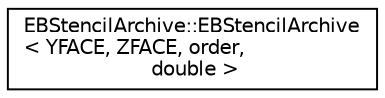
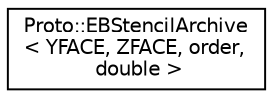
node "EBStencilArchive::EBStencilArchive < YFACE, ZFACE, order, double >": label "EBStencilArchive::EBStencilArchive < YFACE, ZFACE, order, double >" -> "Proto::EBStencilArchive < YFACE, ZFACE, order, double >"
